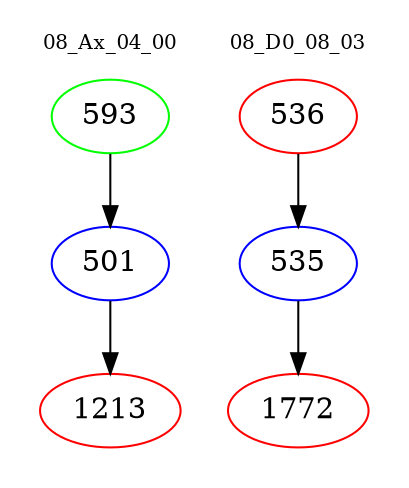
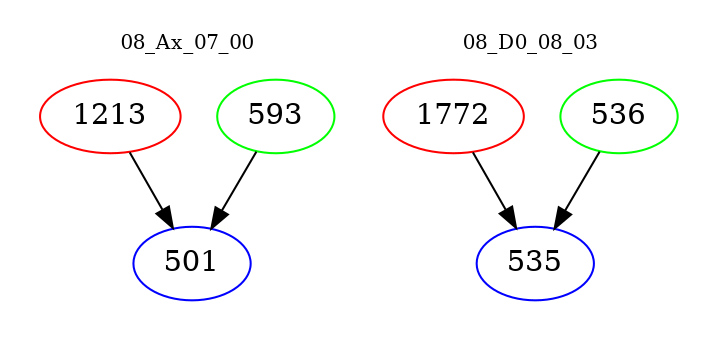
cluster "08_Ax_04_00": label "08_Ax_04_00" -> "08_Ax_07_00"
node "536": color red -> green
edge "501" -> "1213": reversed
edge "535" -> "1772": reversed
